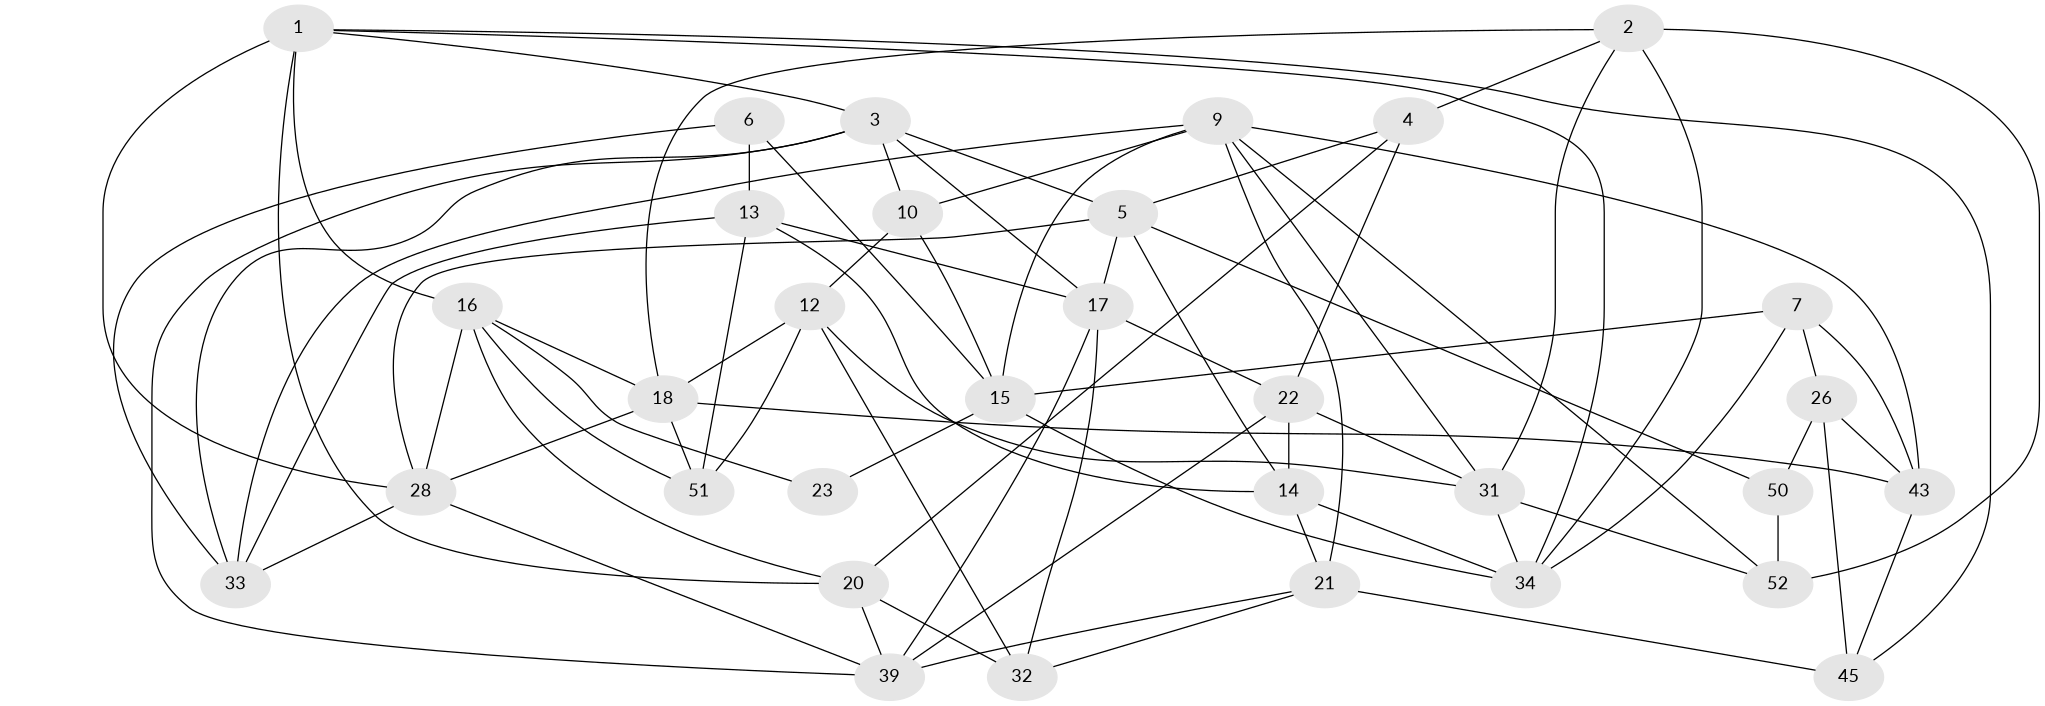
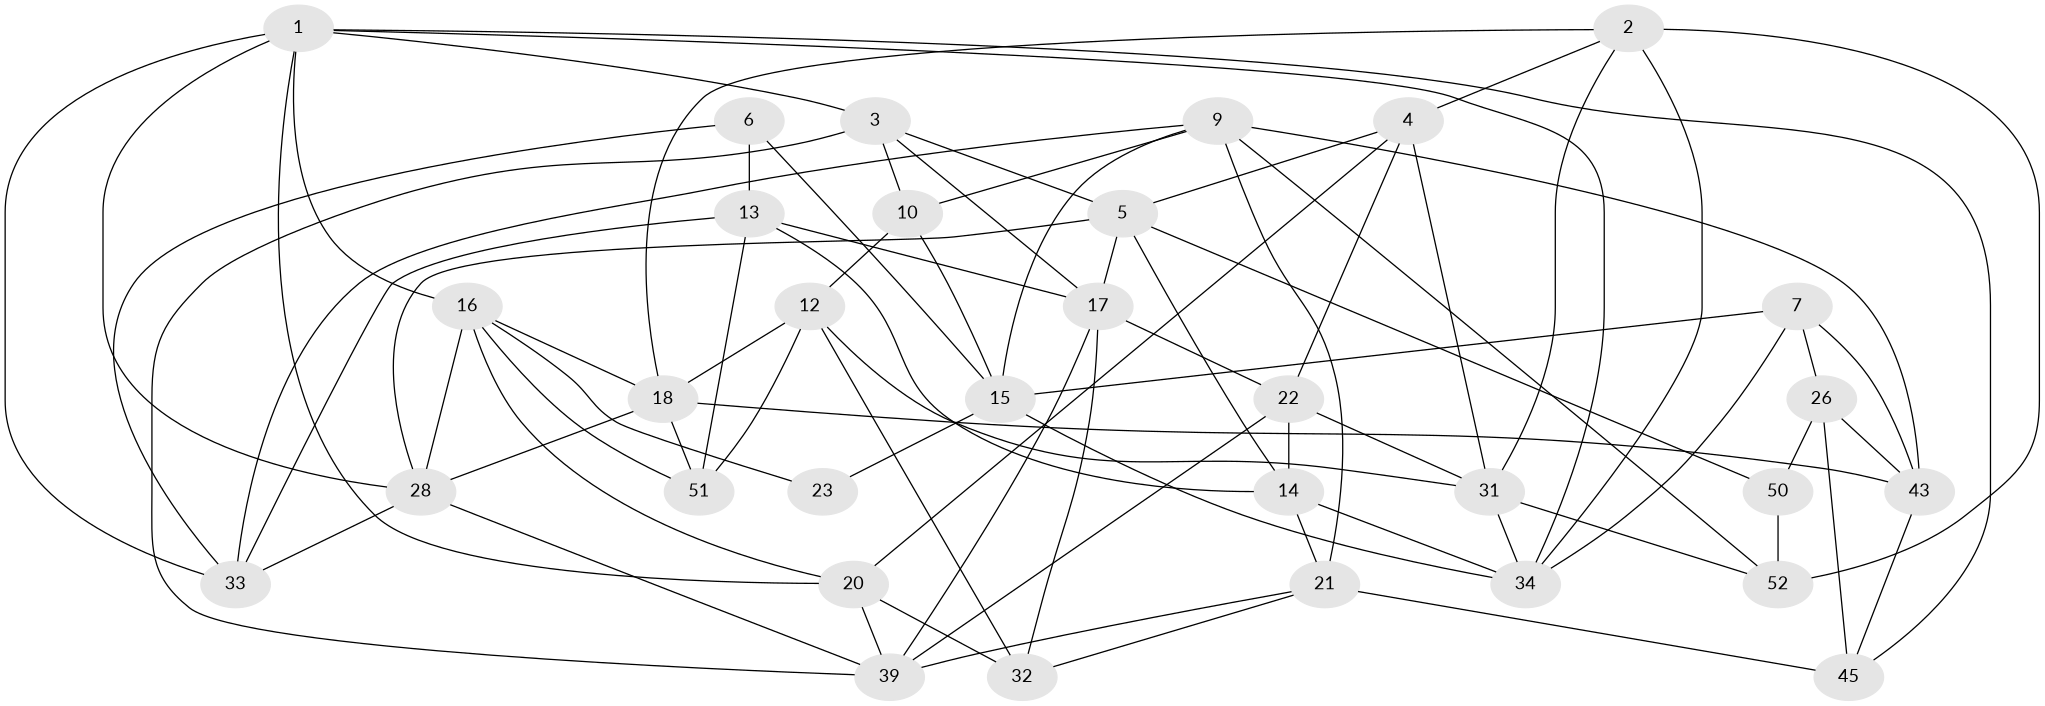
edge "3" -- "33": now "1" -- "33"
edge "9" -- "31": now "4" -- "31"
